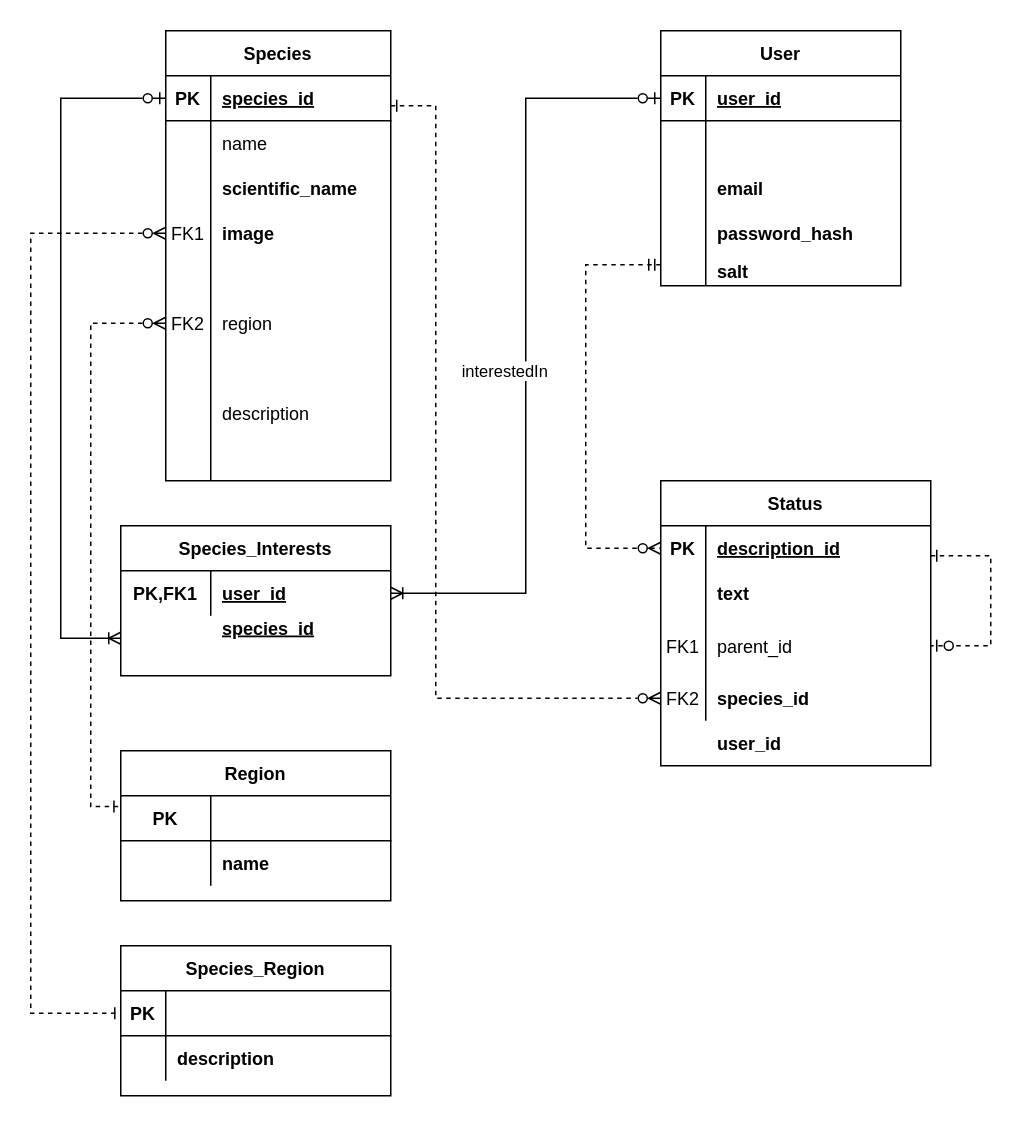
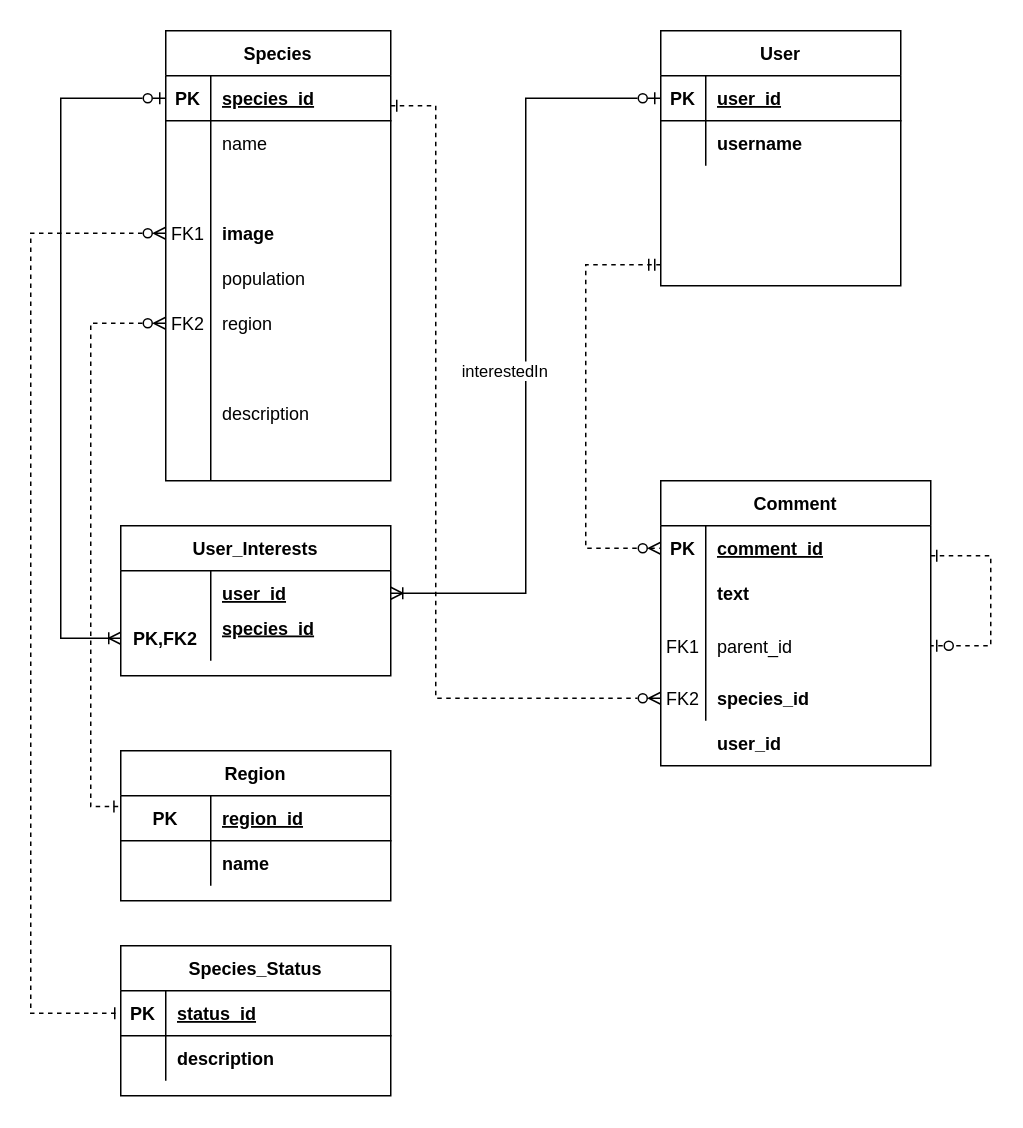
node "username": added
node "scientific_name": removed
node "email": removed
node "password_hash": removed
node "salt": removed
node "population": added
node "Status": label "Status" -> "Comment"
node "Species_Interests": label "Species_Interests" -> "User_Interests"
node "description_id": label "description_id" -> "comment_id"
node "PK,FK1": removed
node "PK,FK2": added
node "region_id": added
node "Species_Region": label "Species_Region" -> "Species_Status"
node "status_id": added
